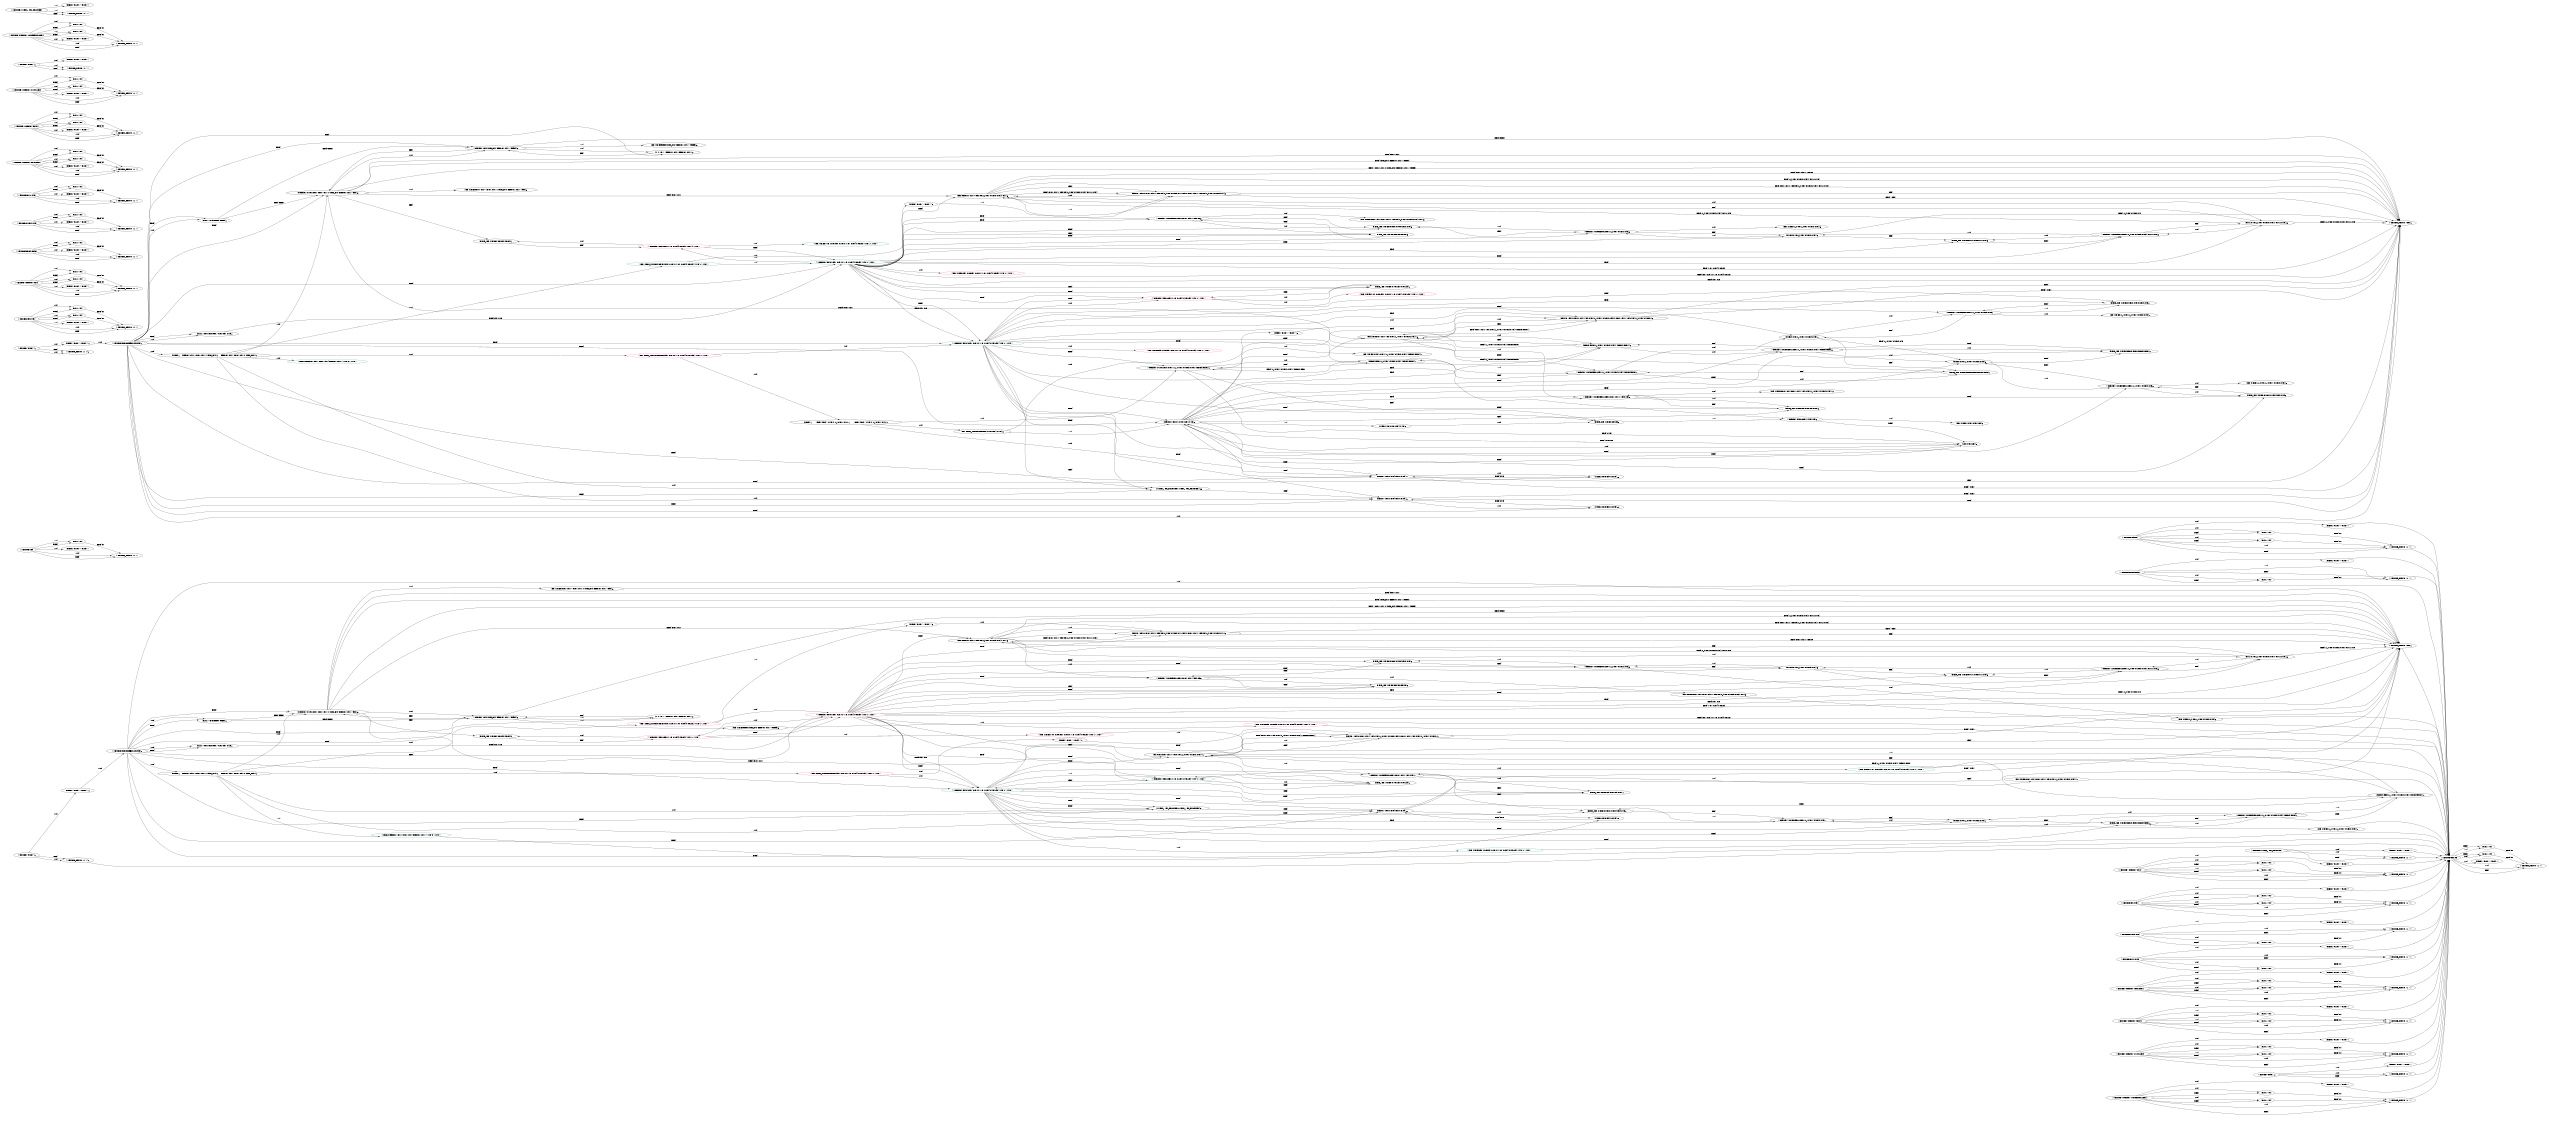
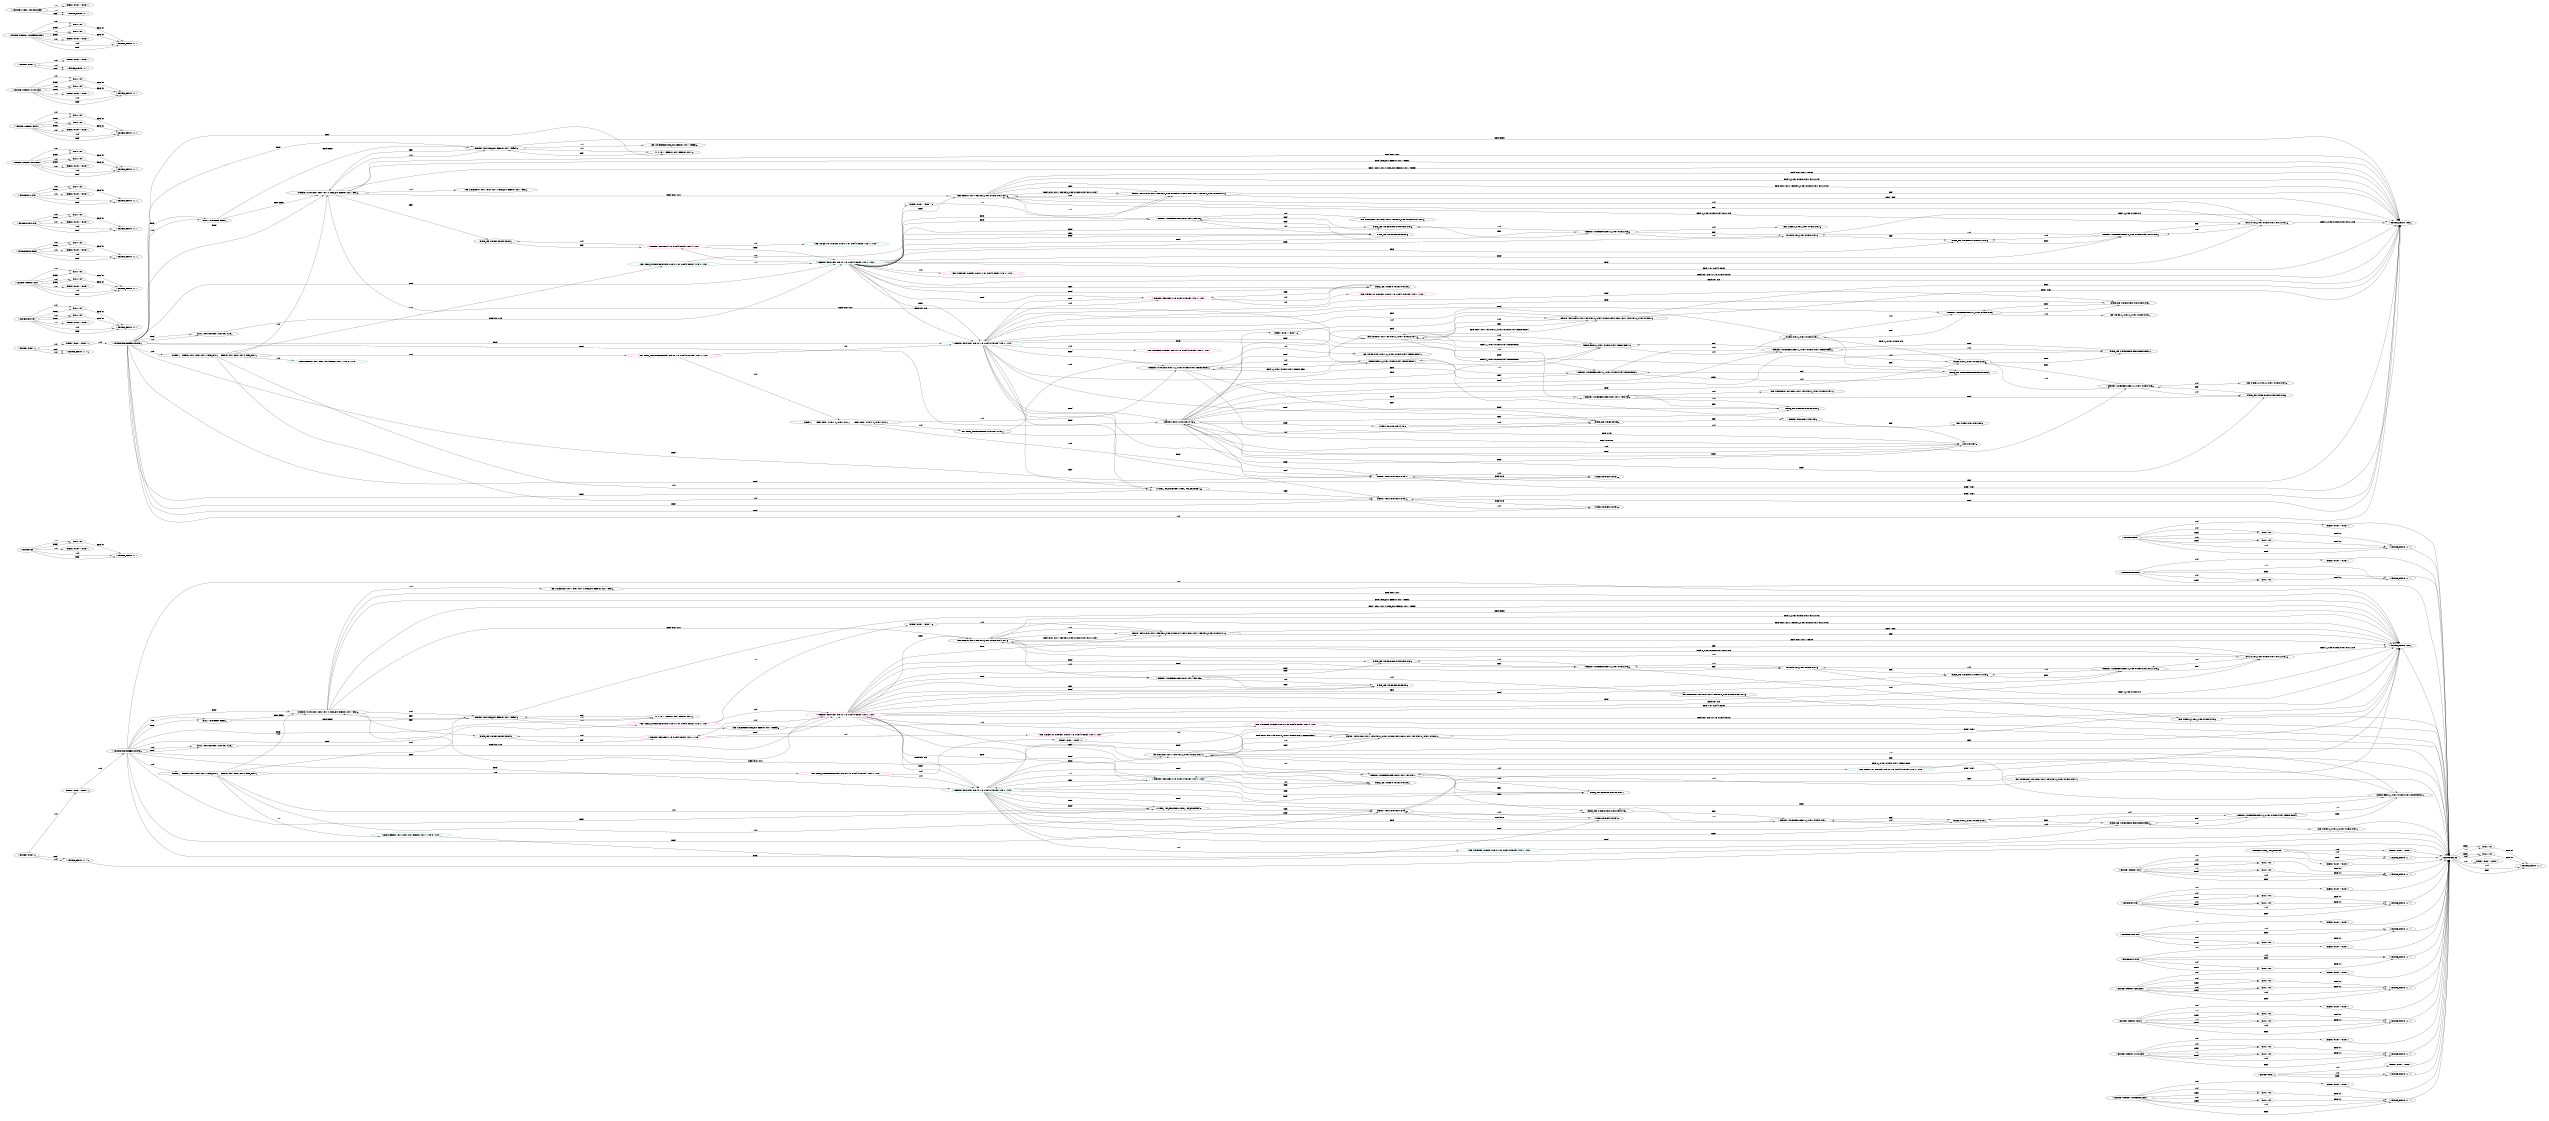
edge "(FIELD_IDENTIFIER,size,size)" -> "(<operator>.fieldAccess,values.size)": label "AST: " -> "CFG: "
edge "(<operator>.fieldAccess,values.size)" -> "(IDENTIFIER,values,values.size())": now "(LITERAL,20,values.size() == 20)" -> "(IDENTIFIER,values,values.size())"
edge "(<operator>.equals,values.size() == 20)" -> "(LITERAL,20,values.size() == 20)": label "AST: " -> "CDG: "
edge "(<operator>.fieldAccess,values.size)" -> "(size,values.size())": label "DDG: " -> "CFG: "
edge "(CONTROL_STRUCTURE,IF,if (values.size() == 20))" -> "(<operator>.equals,values.size() == 20)": now "(CONTROL_STRUCTURE,IF,if (values.size() == 20))" -> "(FIELD_IDENTIFIER,size,size)"
